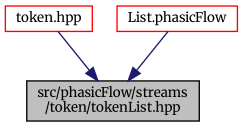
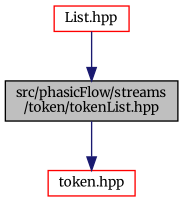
node "List.phasicFlow": label "List.phasicFlow" -> "List.hpp"
edge "token.hpp" -> "src/phasicFlow/streams /token/tokenList.hpp": reversed
